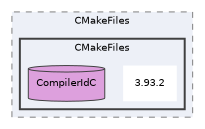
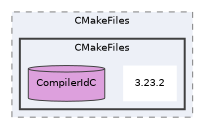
node "3.93.2": label "3.93.2" -> "3.23.2"
